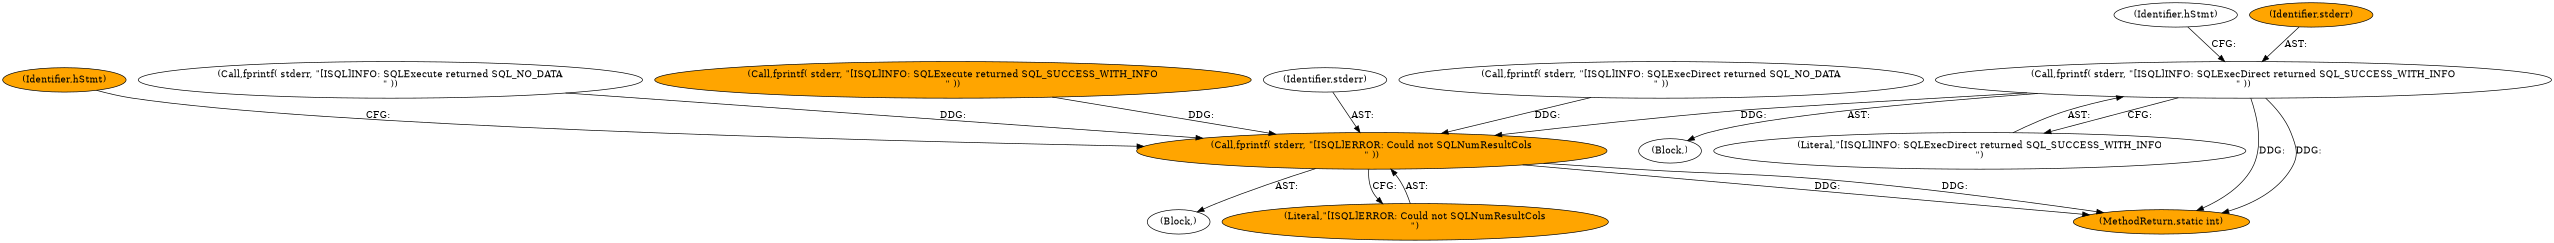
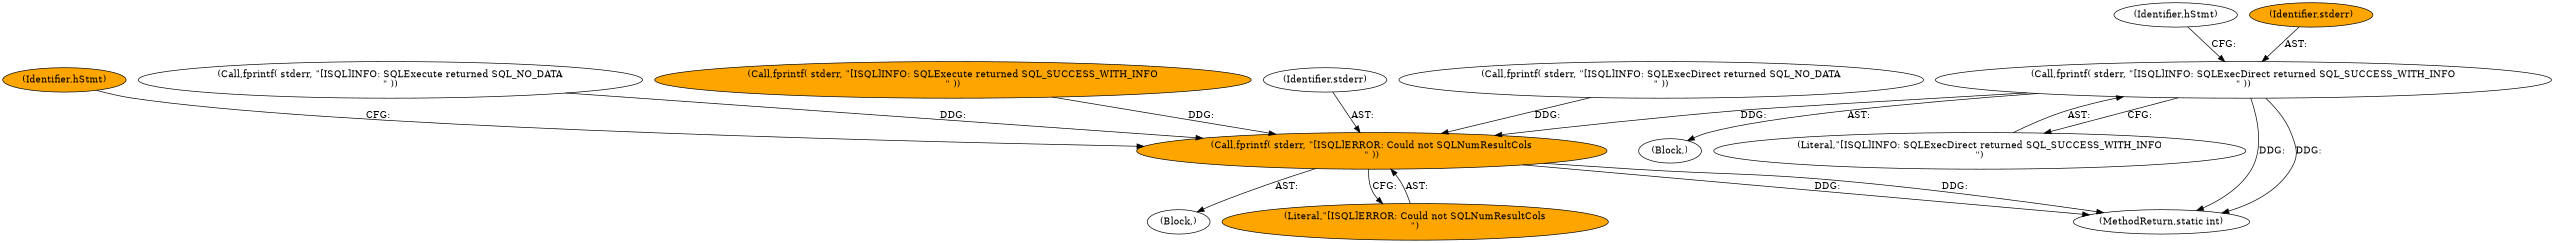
node "(MethodReturn,static int)": fillcolor orange -> white
